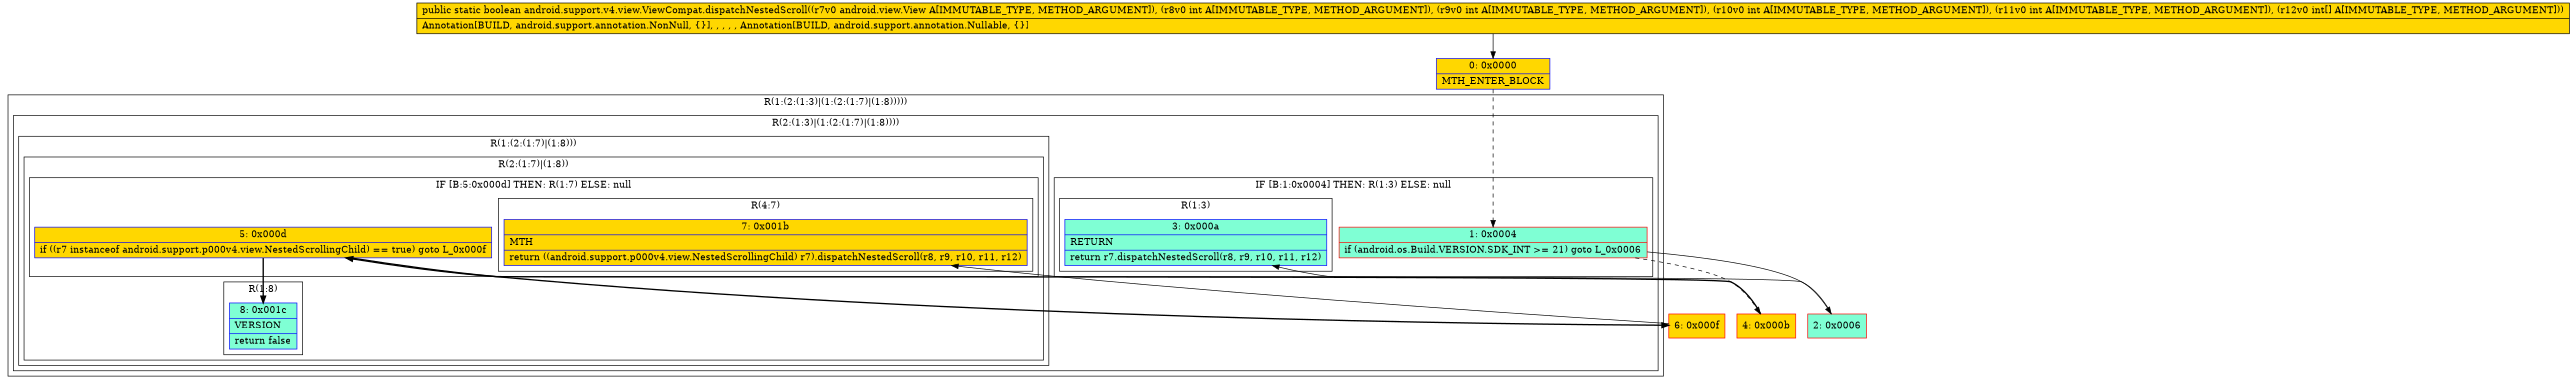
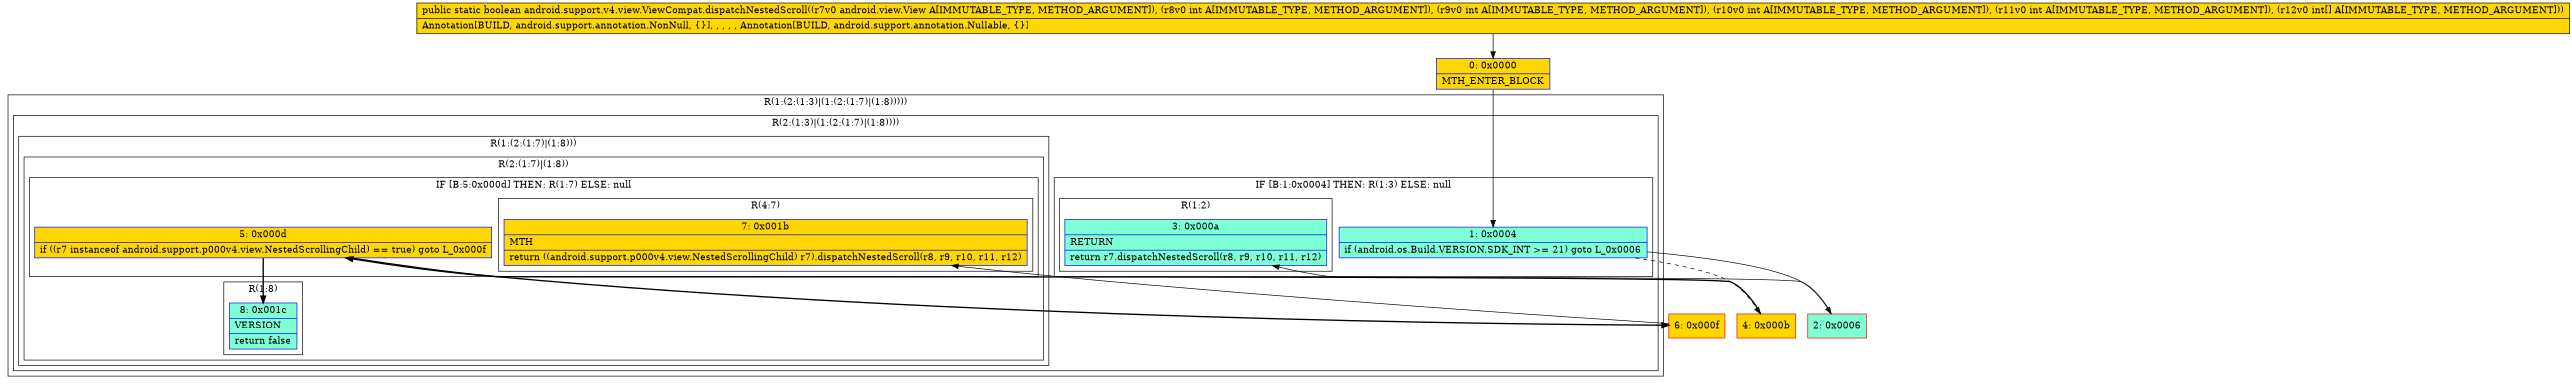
edge "0: 0x0000" -> "1: 0x0004": style dashed -> solid
cluster "R(1:3)": label "R(1:3)" -> "R(1:2)"
node "1: 0x0004": color red -> blue
